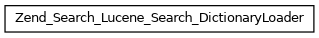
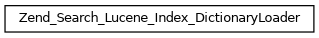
node "Zend_Search_Lucene_Search_DictionaryLoader": label "Zend_Search_Lucene_Search_DictionaryLoader" -> "Zend_Search_Lucene_Index_DictionaryLoader"
